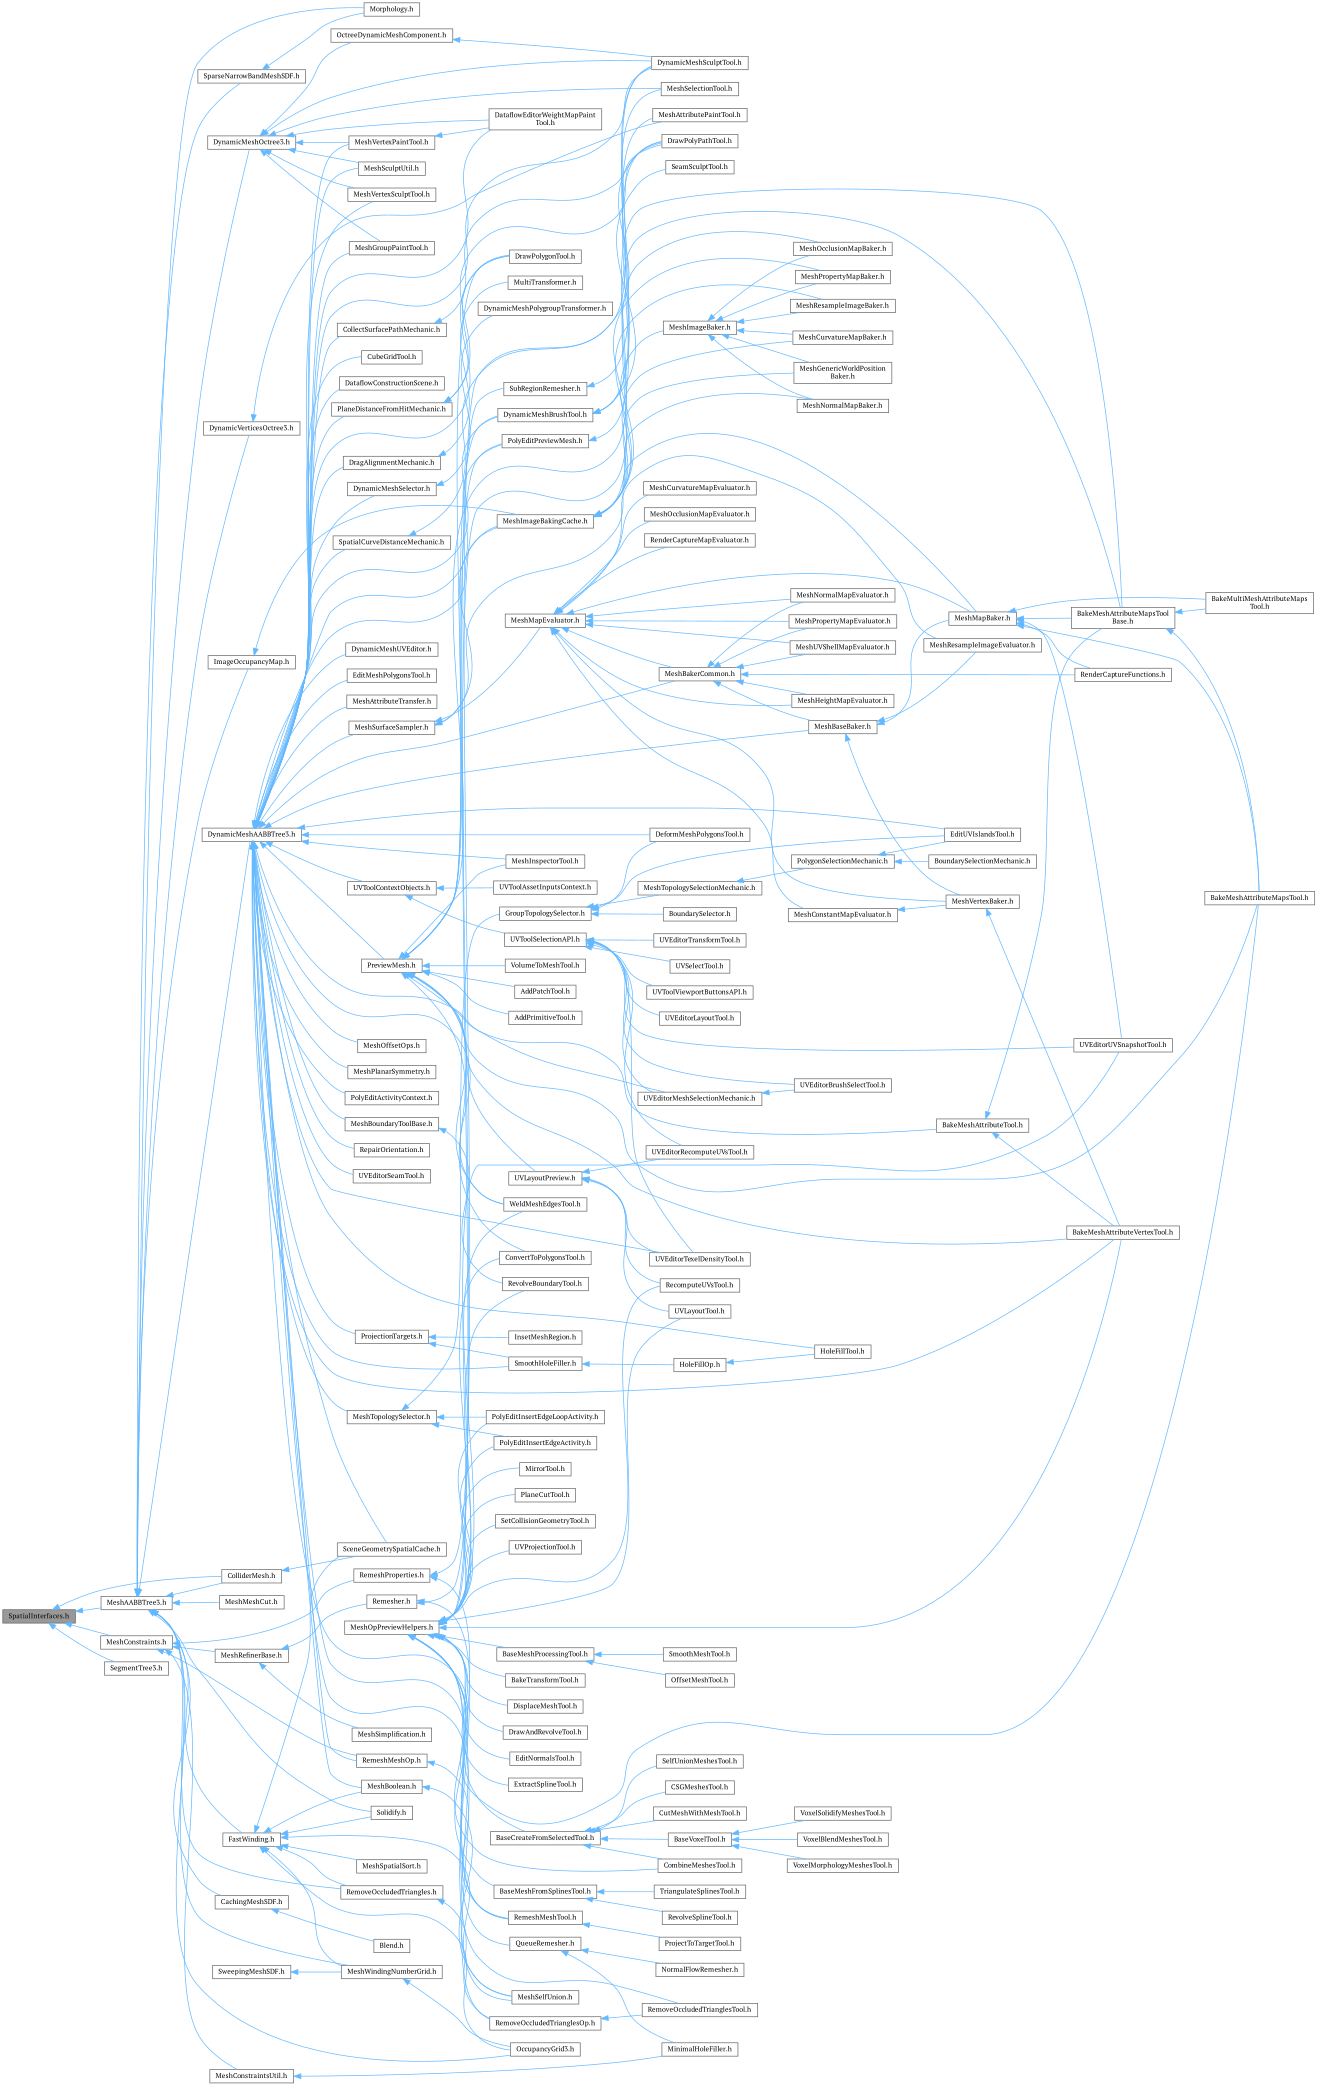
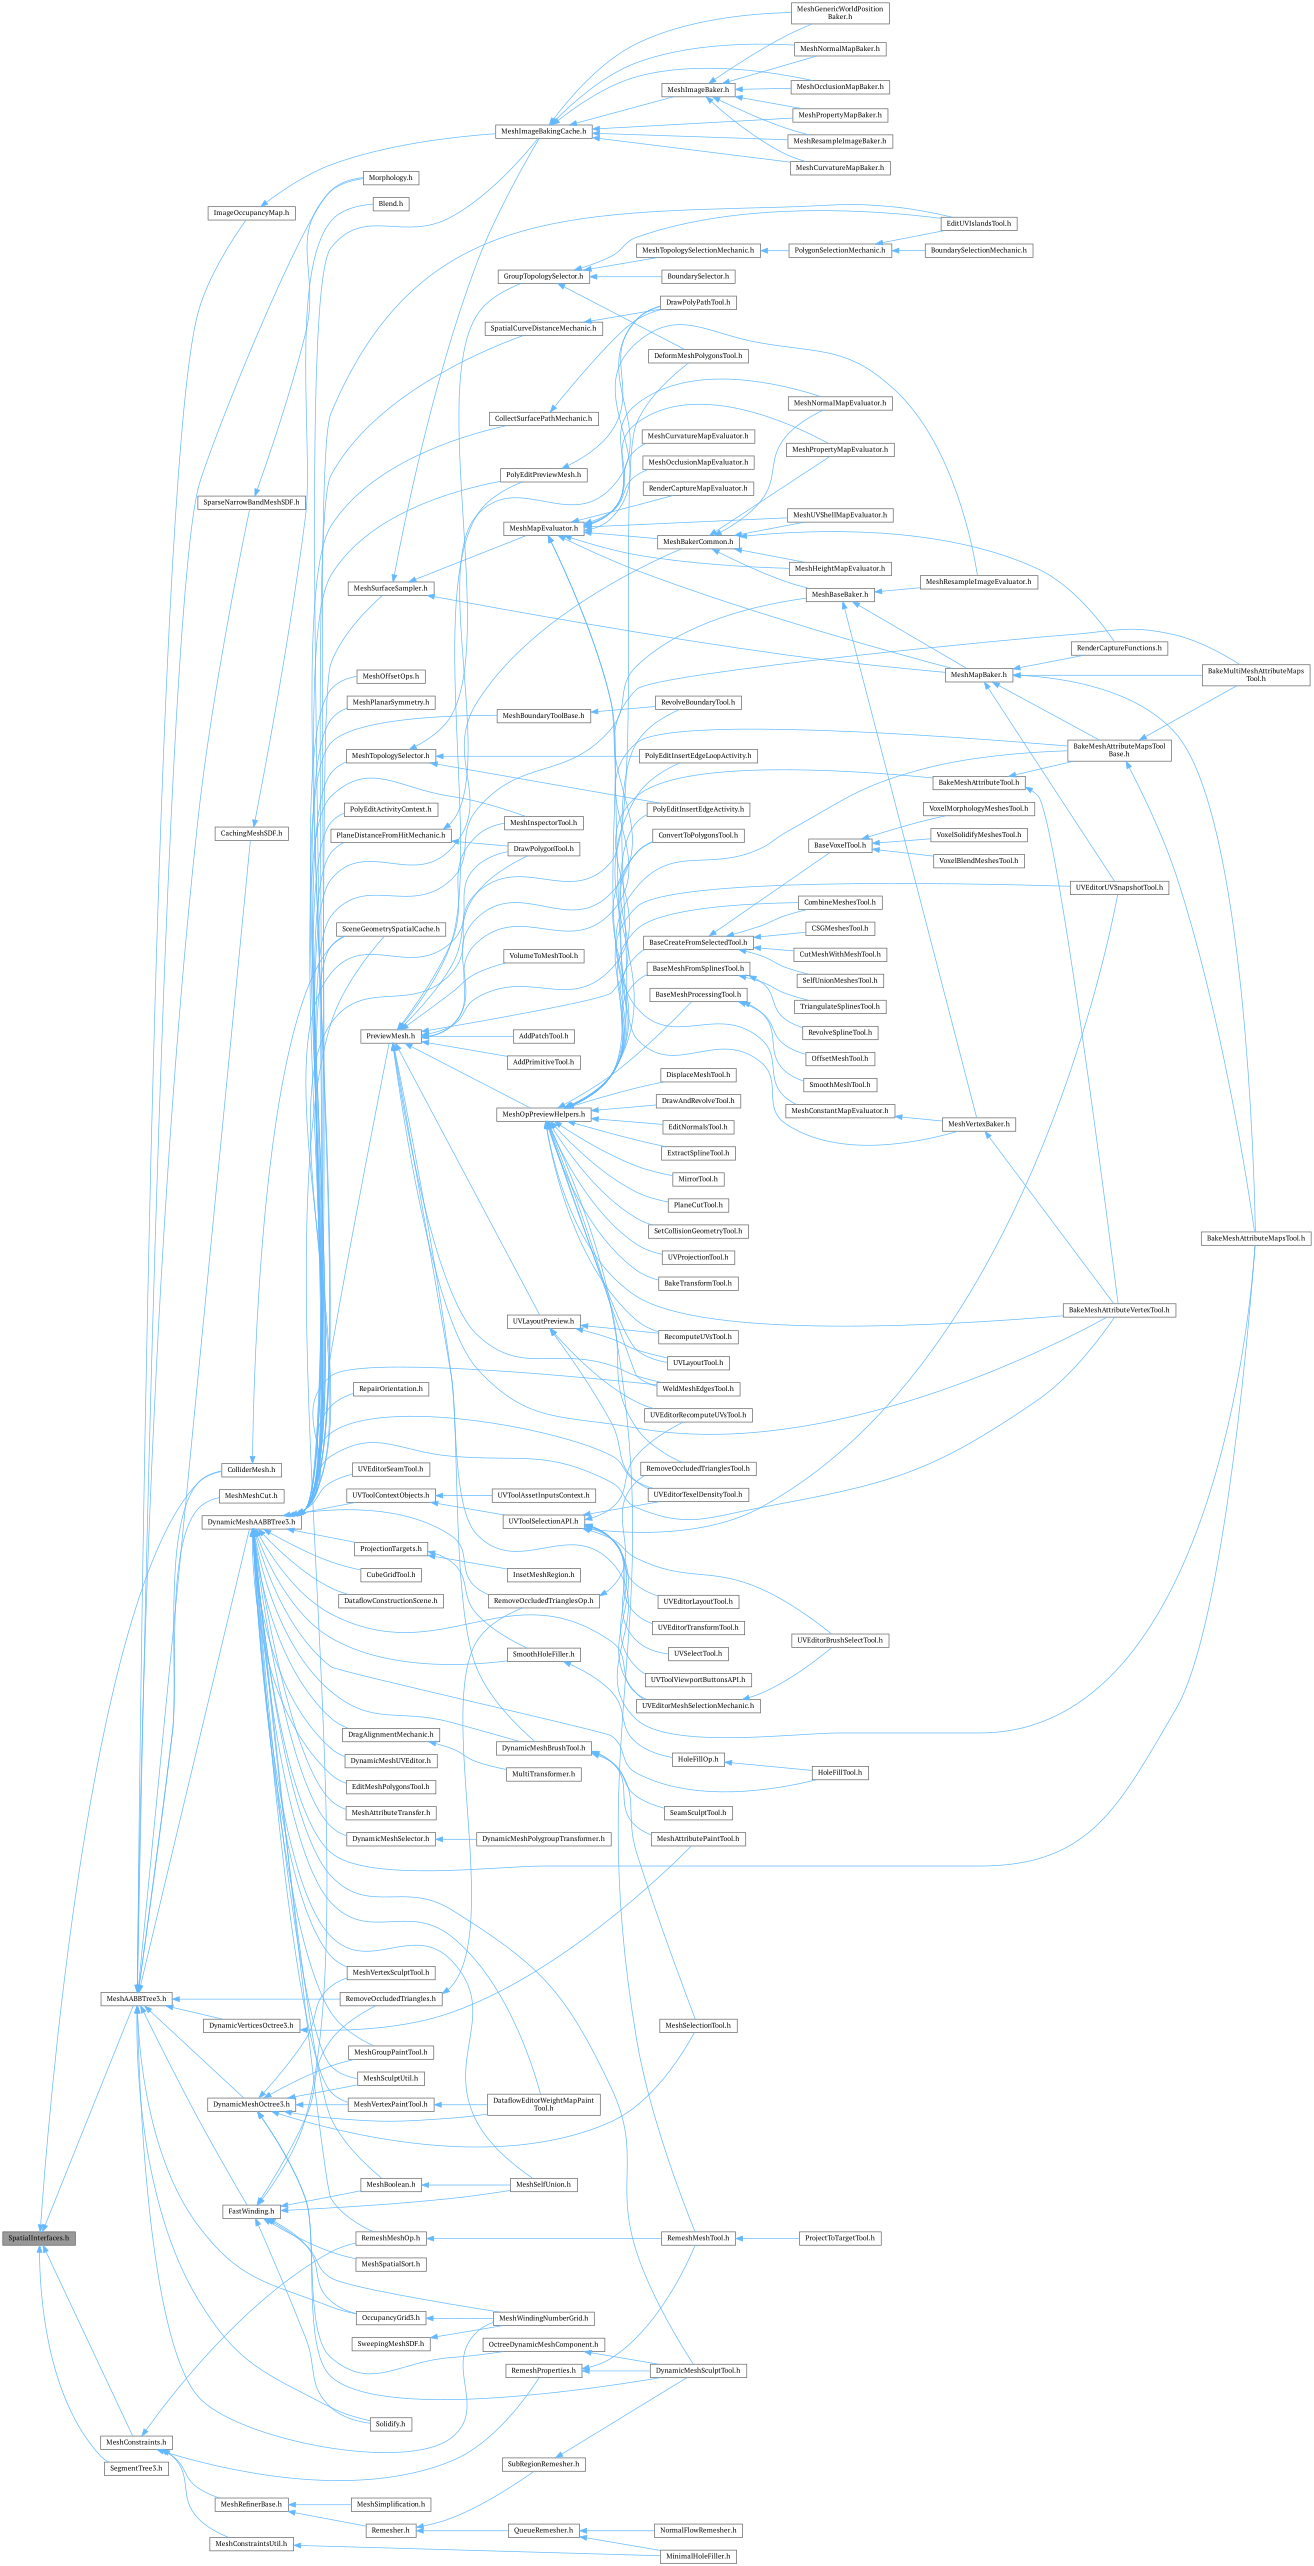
edge "BakeMultiMeshAttributeMaps Tool.h" -> "PreviewMesh.h": added
edge "MeshOpPreviewHelpers.h" -> "PreviewMesh.h": added
edge "OccupancyGrid3.h" -> "MeshWindingNumberGrid.h": reversed
